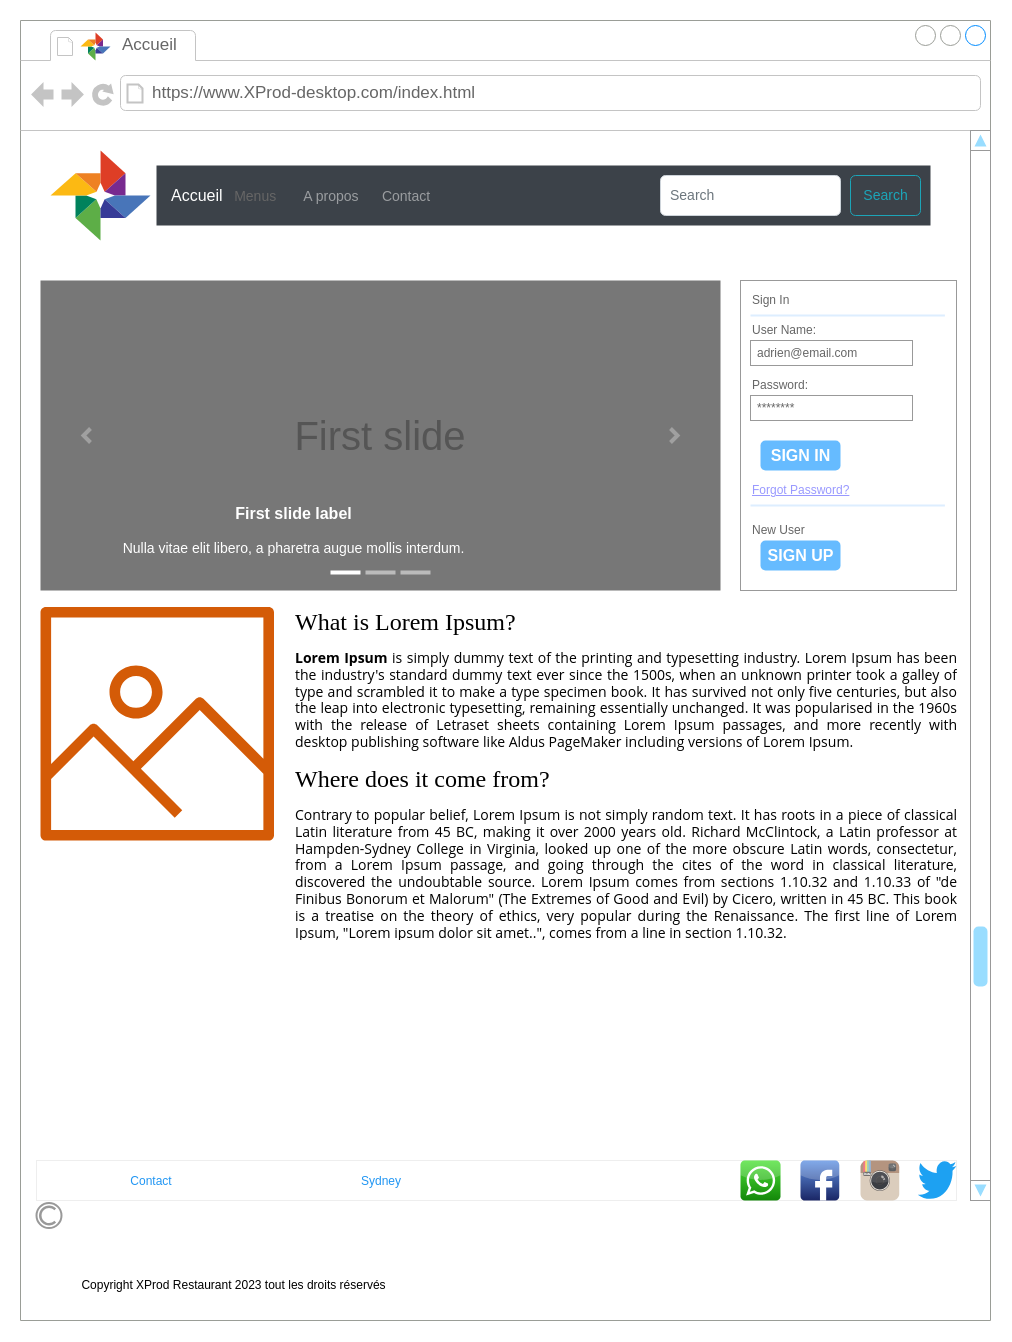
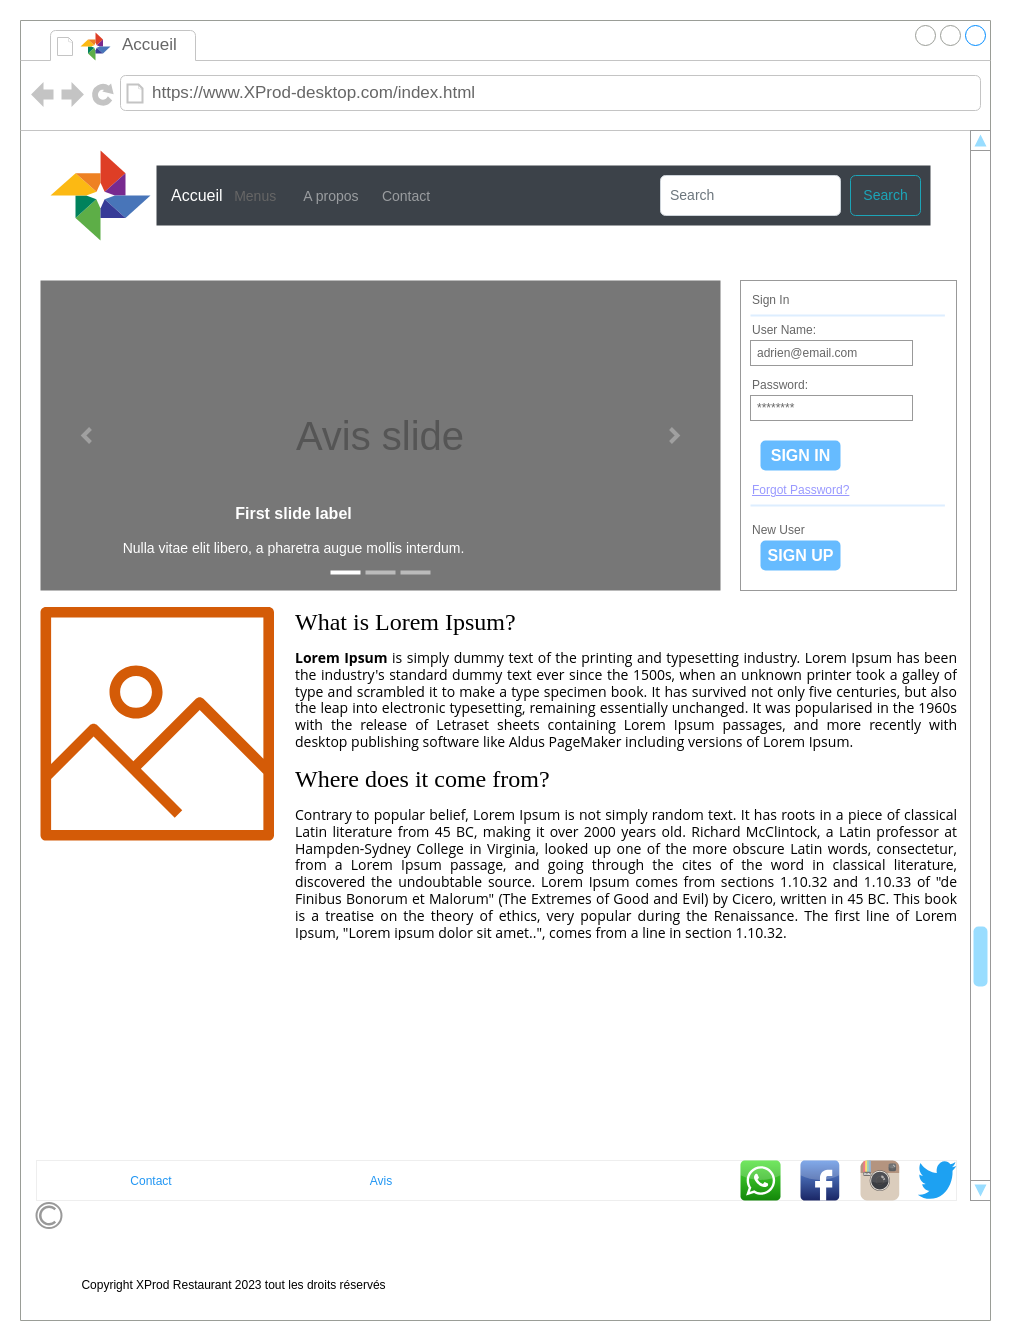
node "First slide": label "First slide" -> "Avis slide"
node "Sydney": label "Sydney" -> "Avis"
